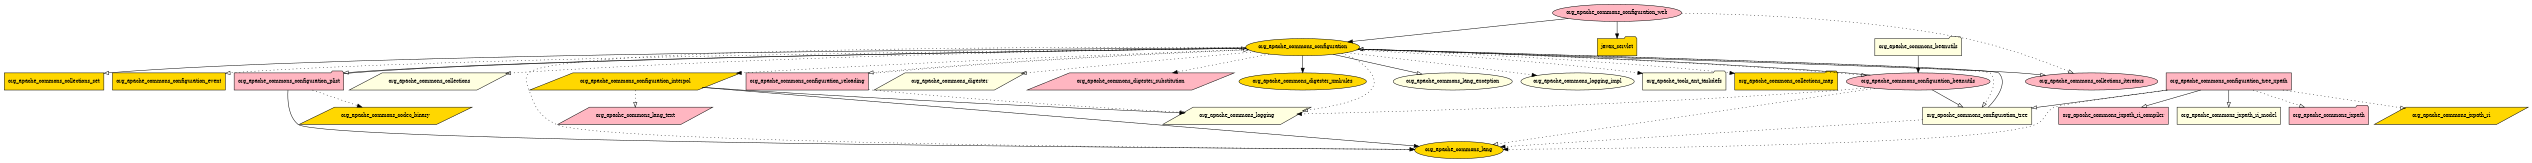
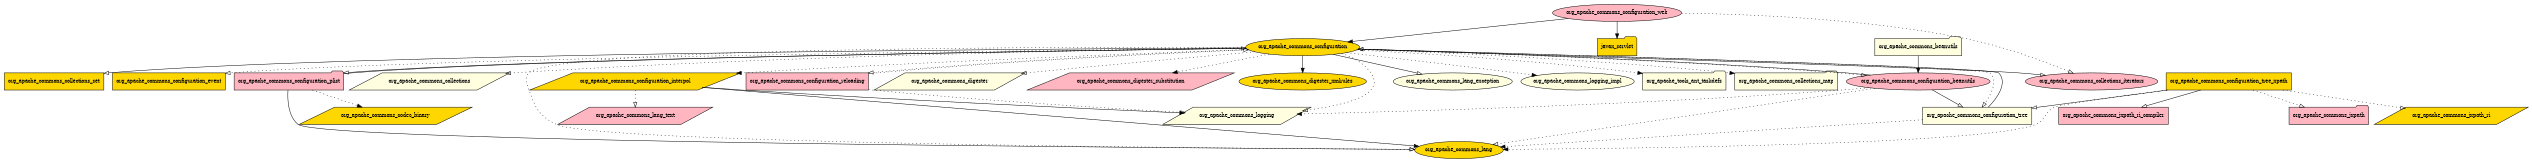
node "org_apache_commons_collections_map": fillcolor gold -> lightyellow
node "org_apache_commons_configuration_tree_xpath": fillcolor lightpink -> gold
node "org_apache_commons_jxpath_ri_model": removed
edge "org_apache_commons_configuration_plist" -> "org_apache_commons_lang": arrowhead normal -> onormal
